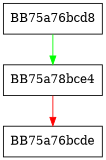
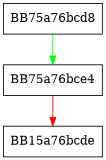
node "BB75a78bce4": label "BB75a78bce4" -> "BB75a76bce4"
node "BB75a76bcde": label "BB75a76bcde" -> "BB15a76bcde"
